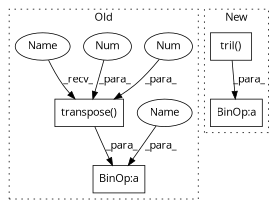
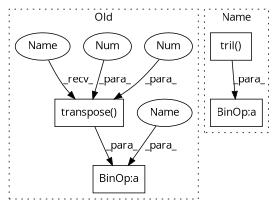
cluster "New": label "New" -> "Name"
